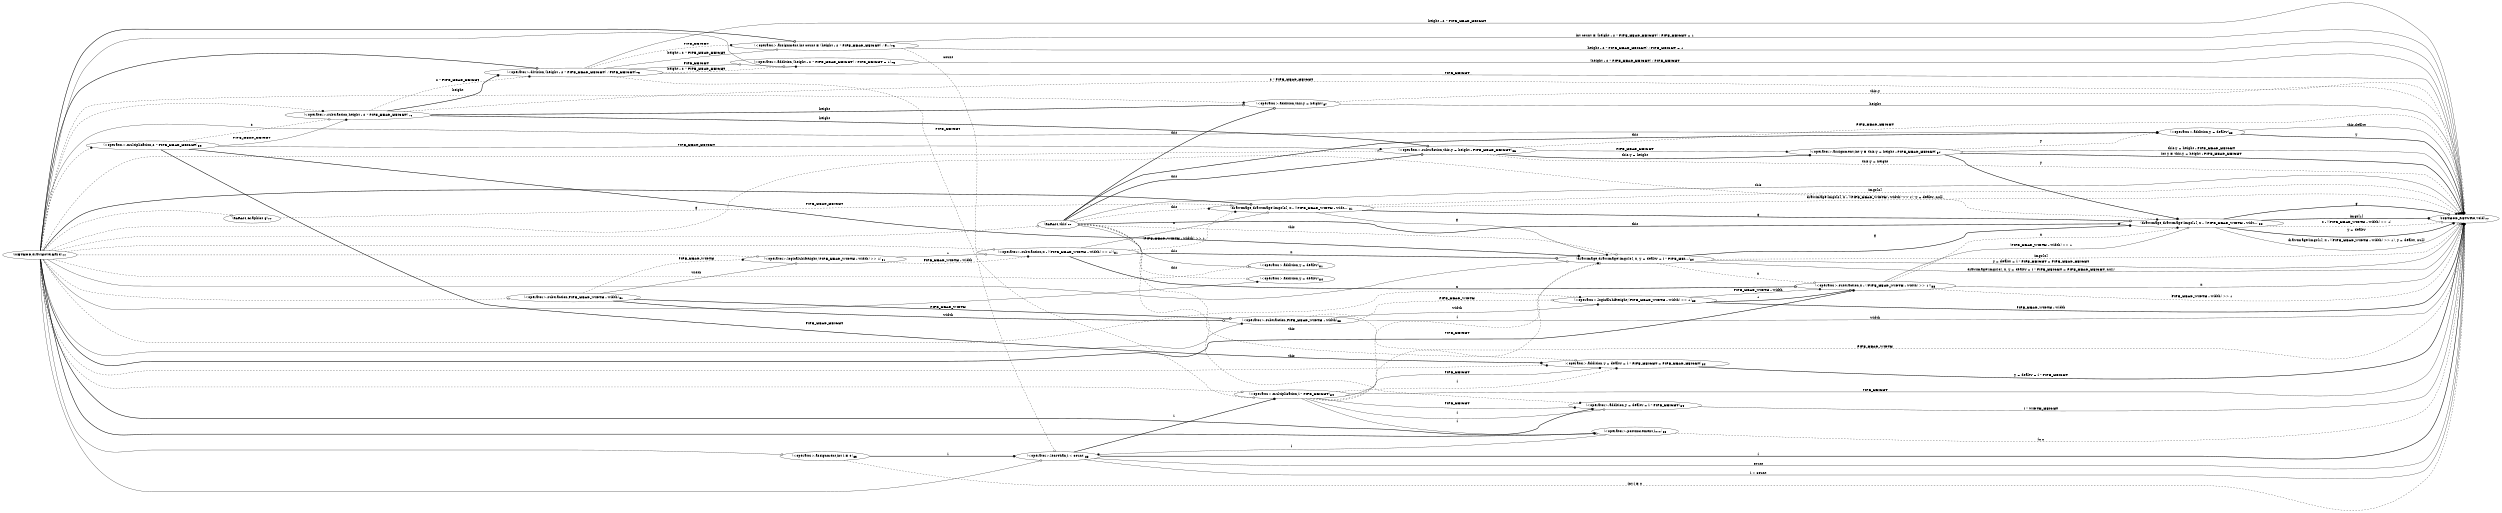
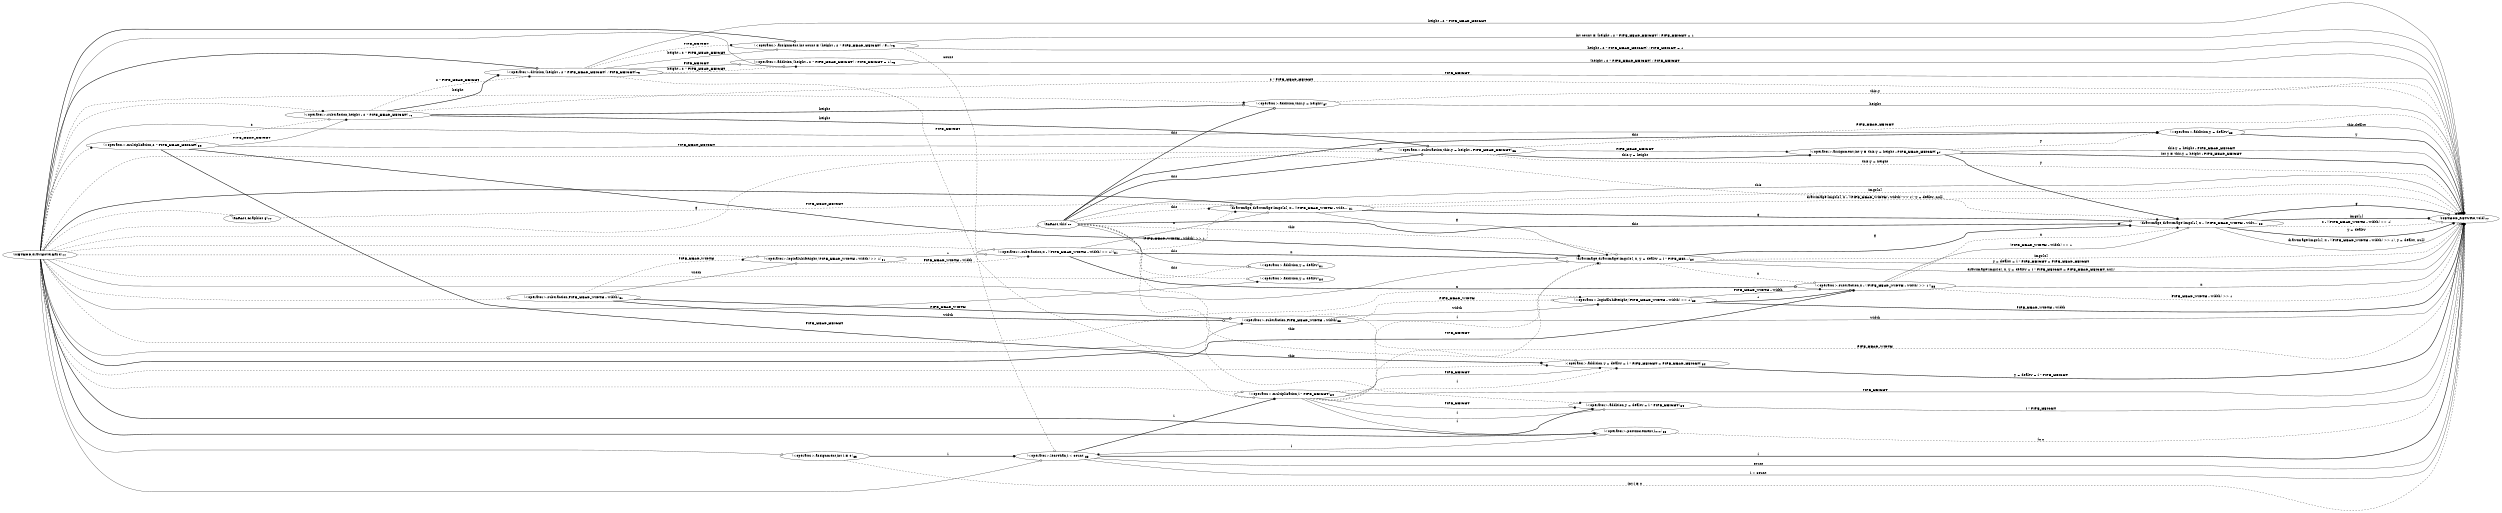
edge "(<operator>.addition,y + dealtY + i * PIPE_HEIGHT)" -> "(METHOD_RETURN,void)": label "i * WIDTH_HEIGHT" -> "i * PIPE_HEIGHT"
